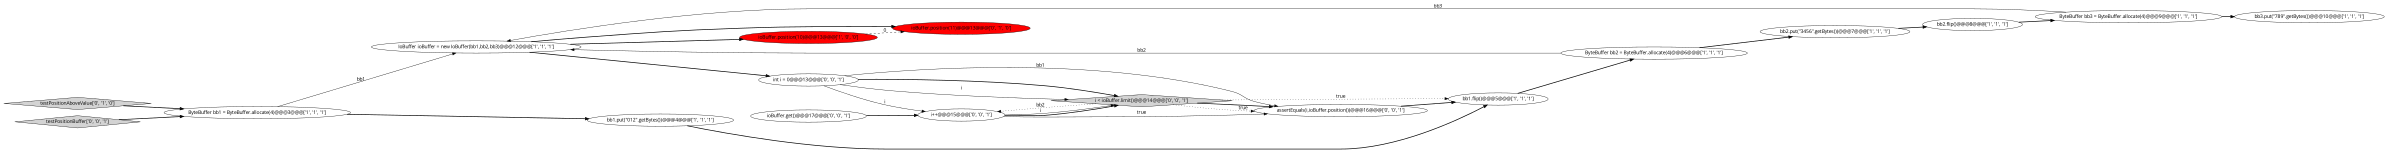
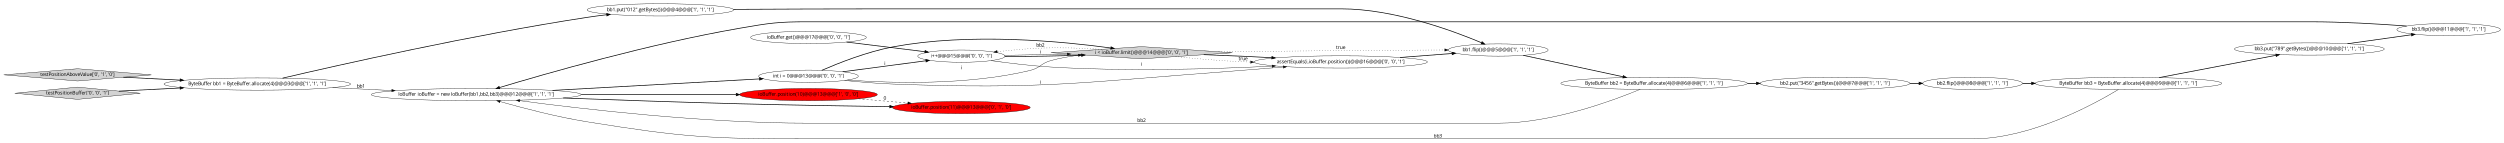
node "bb3.flip()@@@11@@@['1', '1', '1']": added
edge "int i = 0@@@13@@@['0', '0', '1']" -> "assertEquals(i,ioBuffer.position())@@@16@@@['0', '0', '1']": label "bb1" -> "i"
edge "int i = 0@@@13@@@['0', '0', '1']" -> "i++@@@15@@@['0', '0', '1']": style solid -> bold
edge "i++@@@15@@@['0', '0', '1']" -> "assertEquals(i,ioBuffer.position())@@@16@@@['0', '0', '1']": label "true" -> "i"
